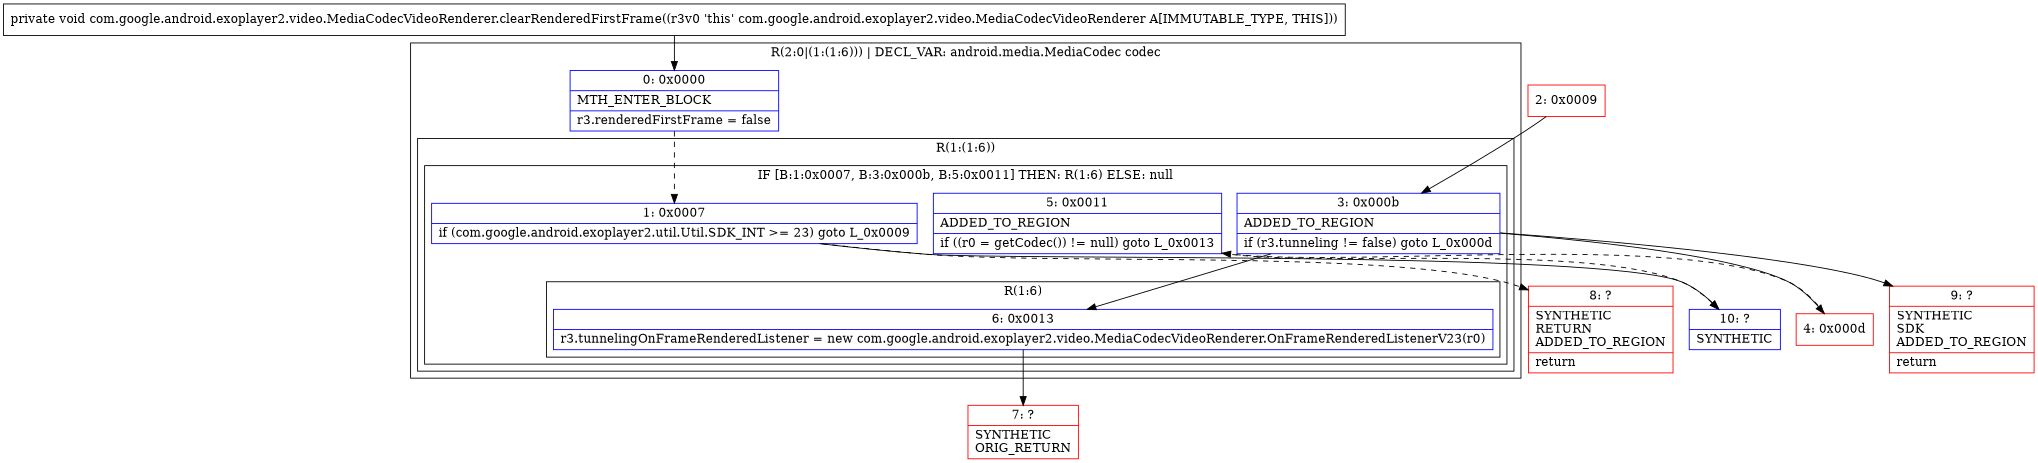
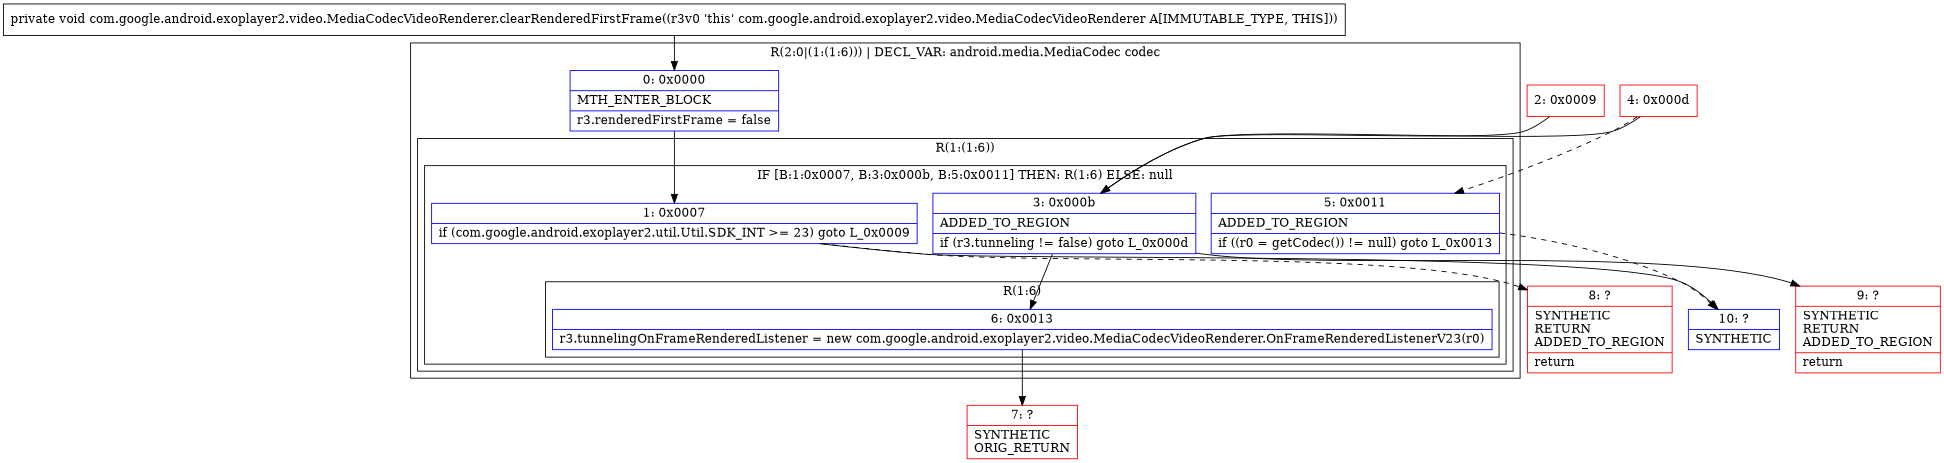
edge "0: 0x0000" -> "1: 0x0007": style dashed -> solid
edge "3: 0x000b" -> "4: 0x000d": reversed
node "9: ?": text "SDK" -> "RETURN"
